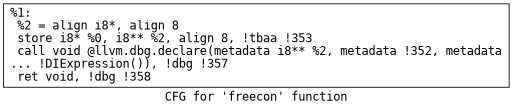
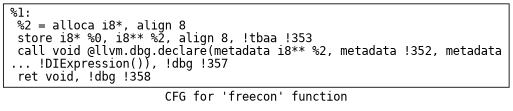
node "%1:": text "%2 = align i8*, align 8" -> "%2 = alloca i8*, align 8"
